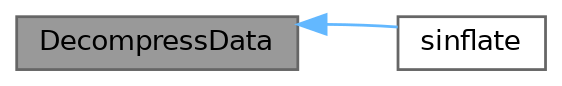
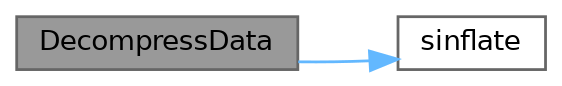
edge "sinflate" -> "DecompressData": reversed
